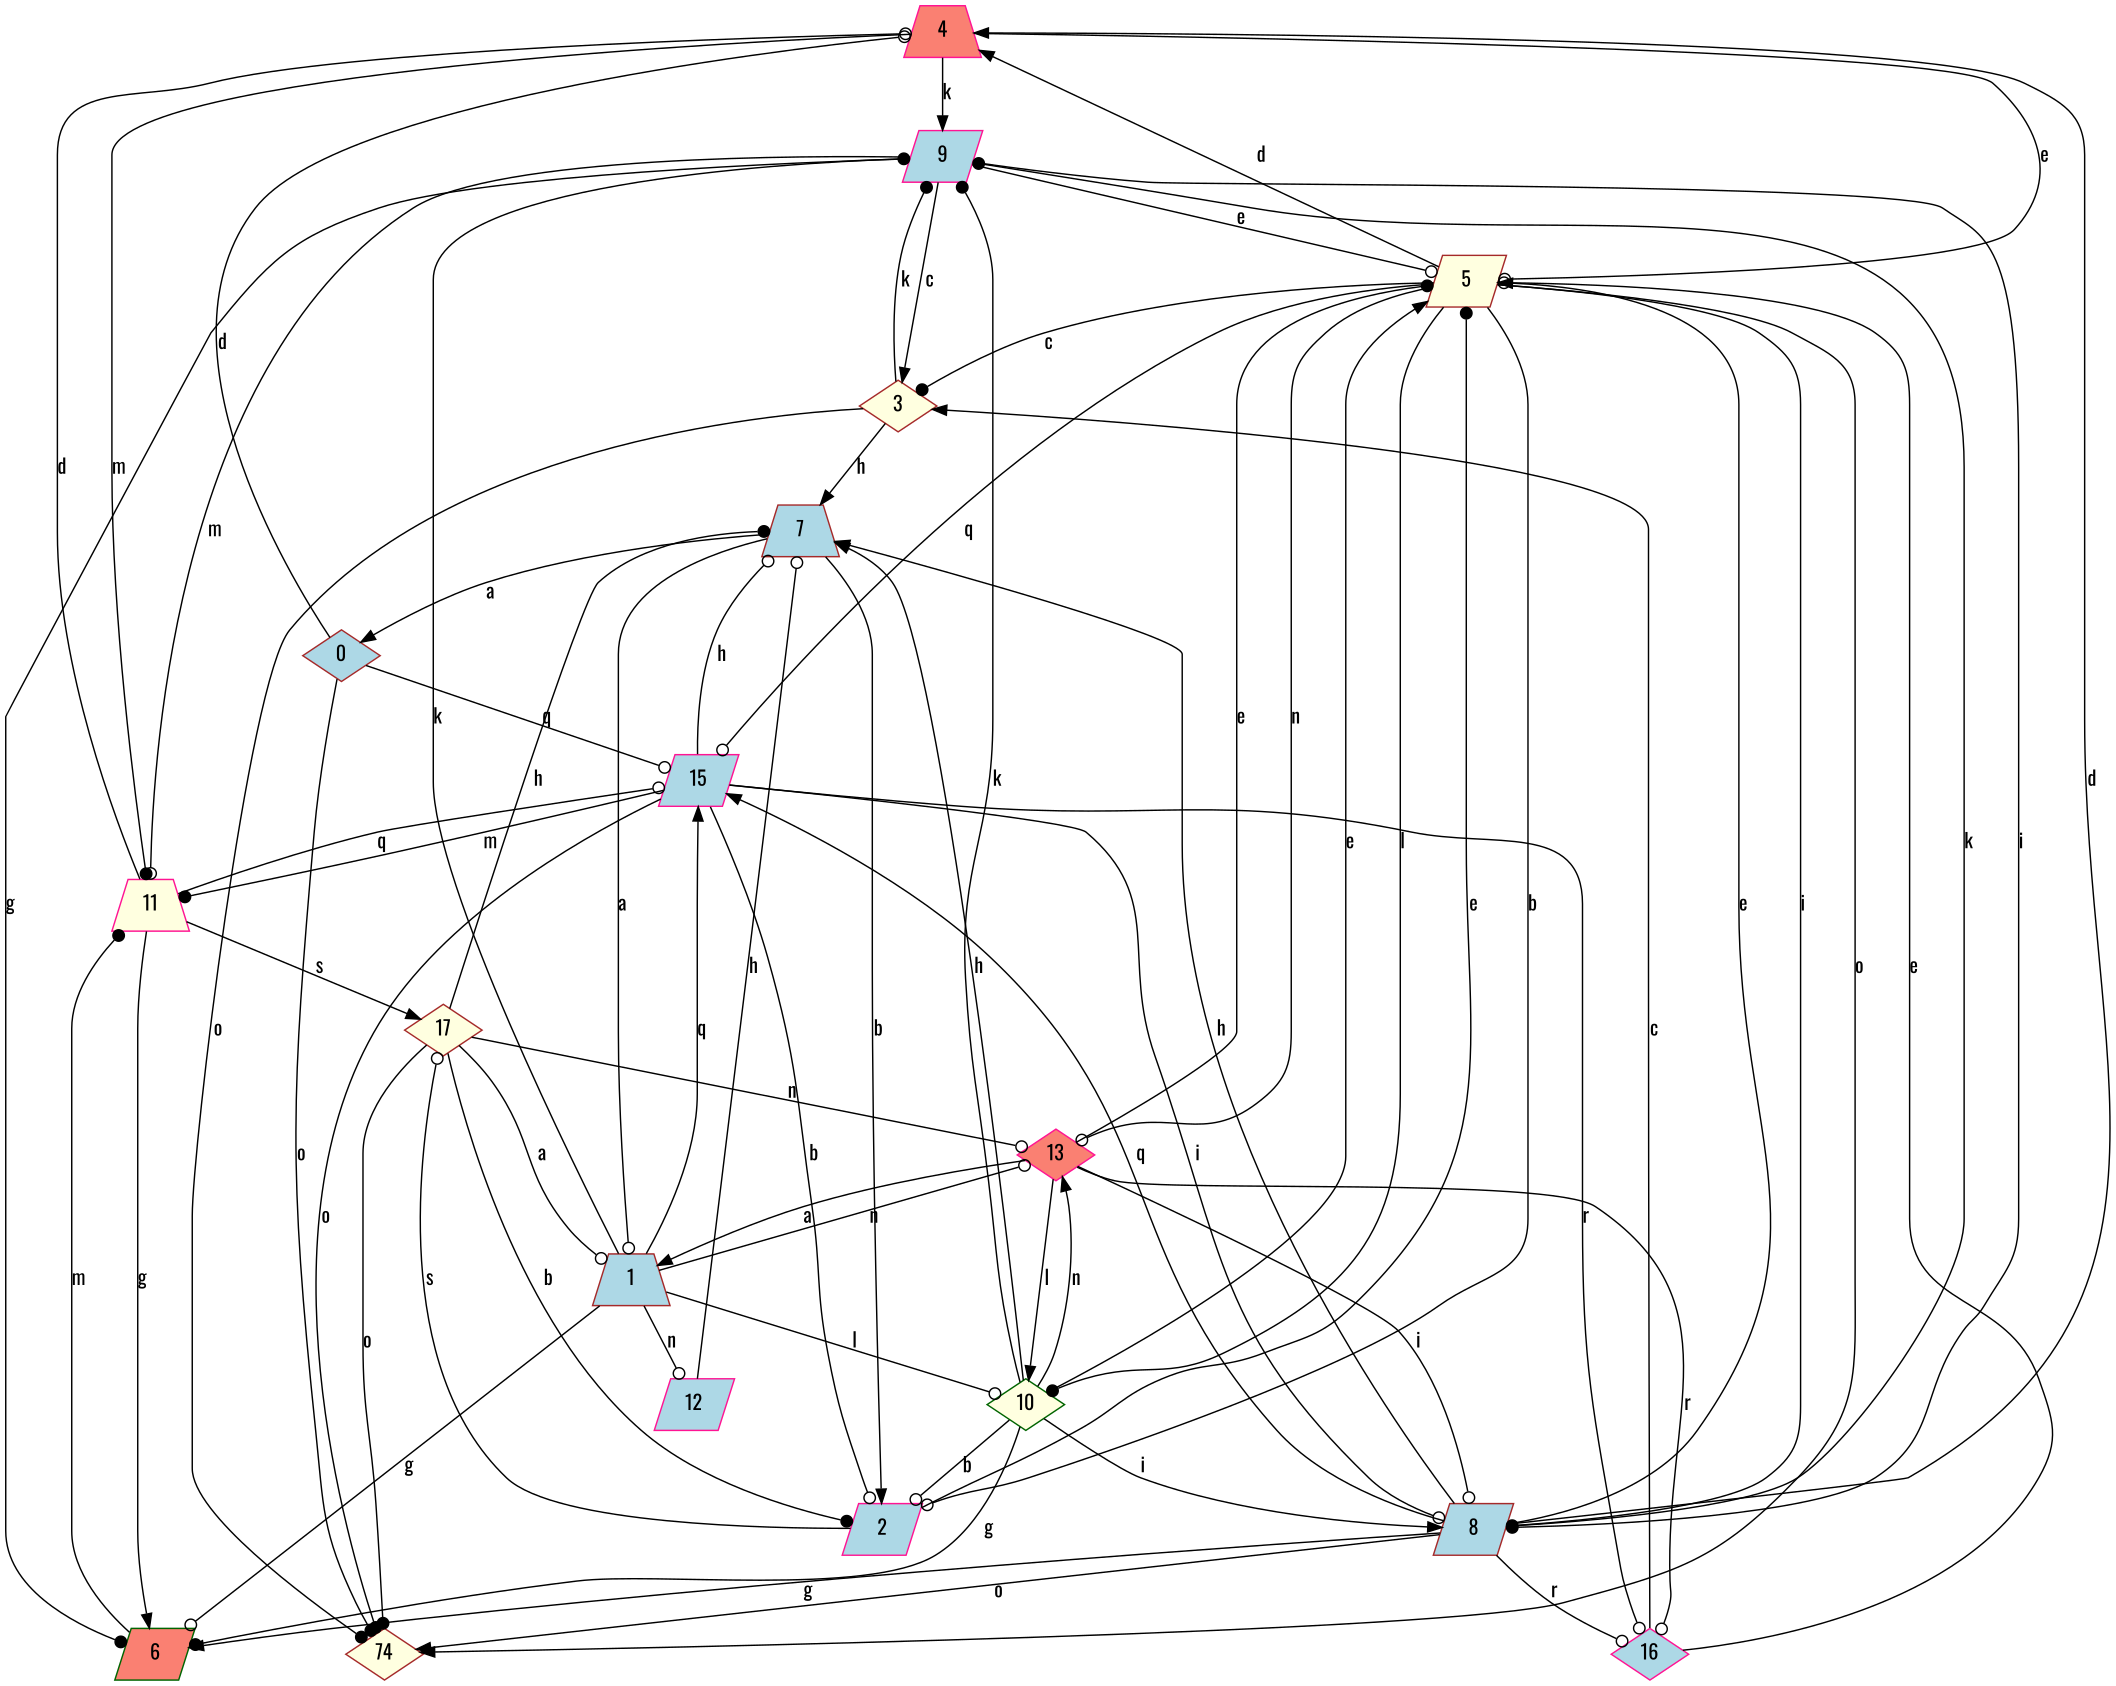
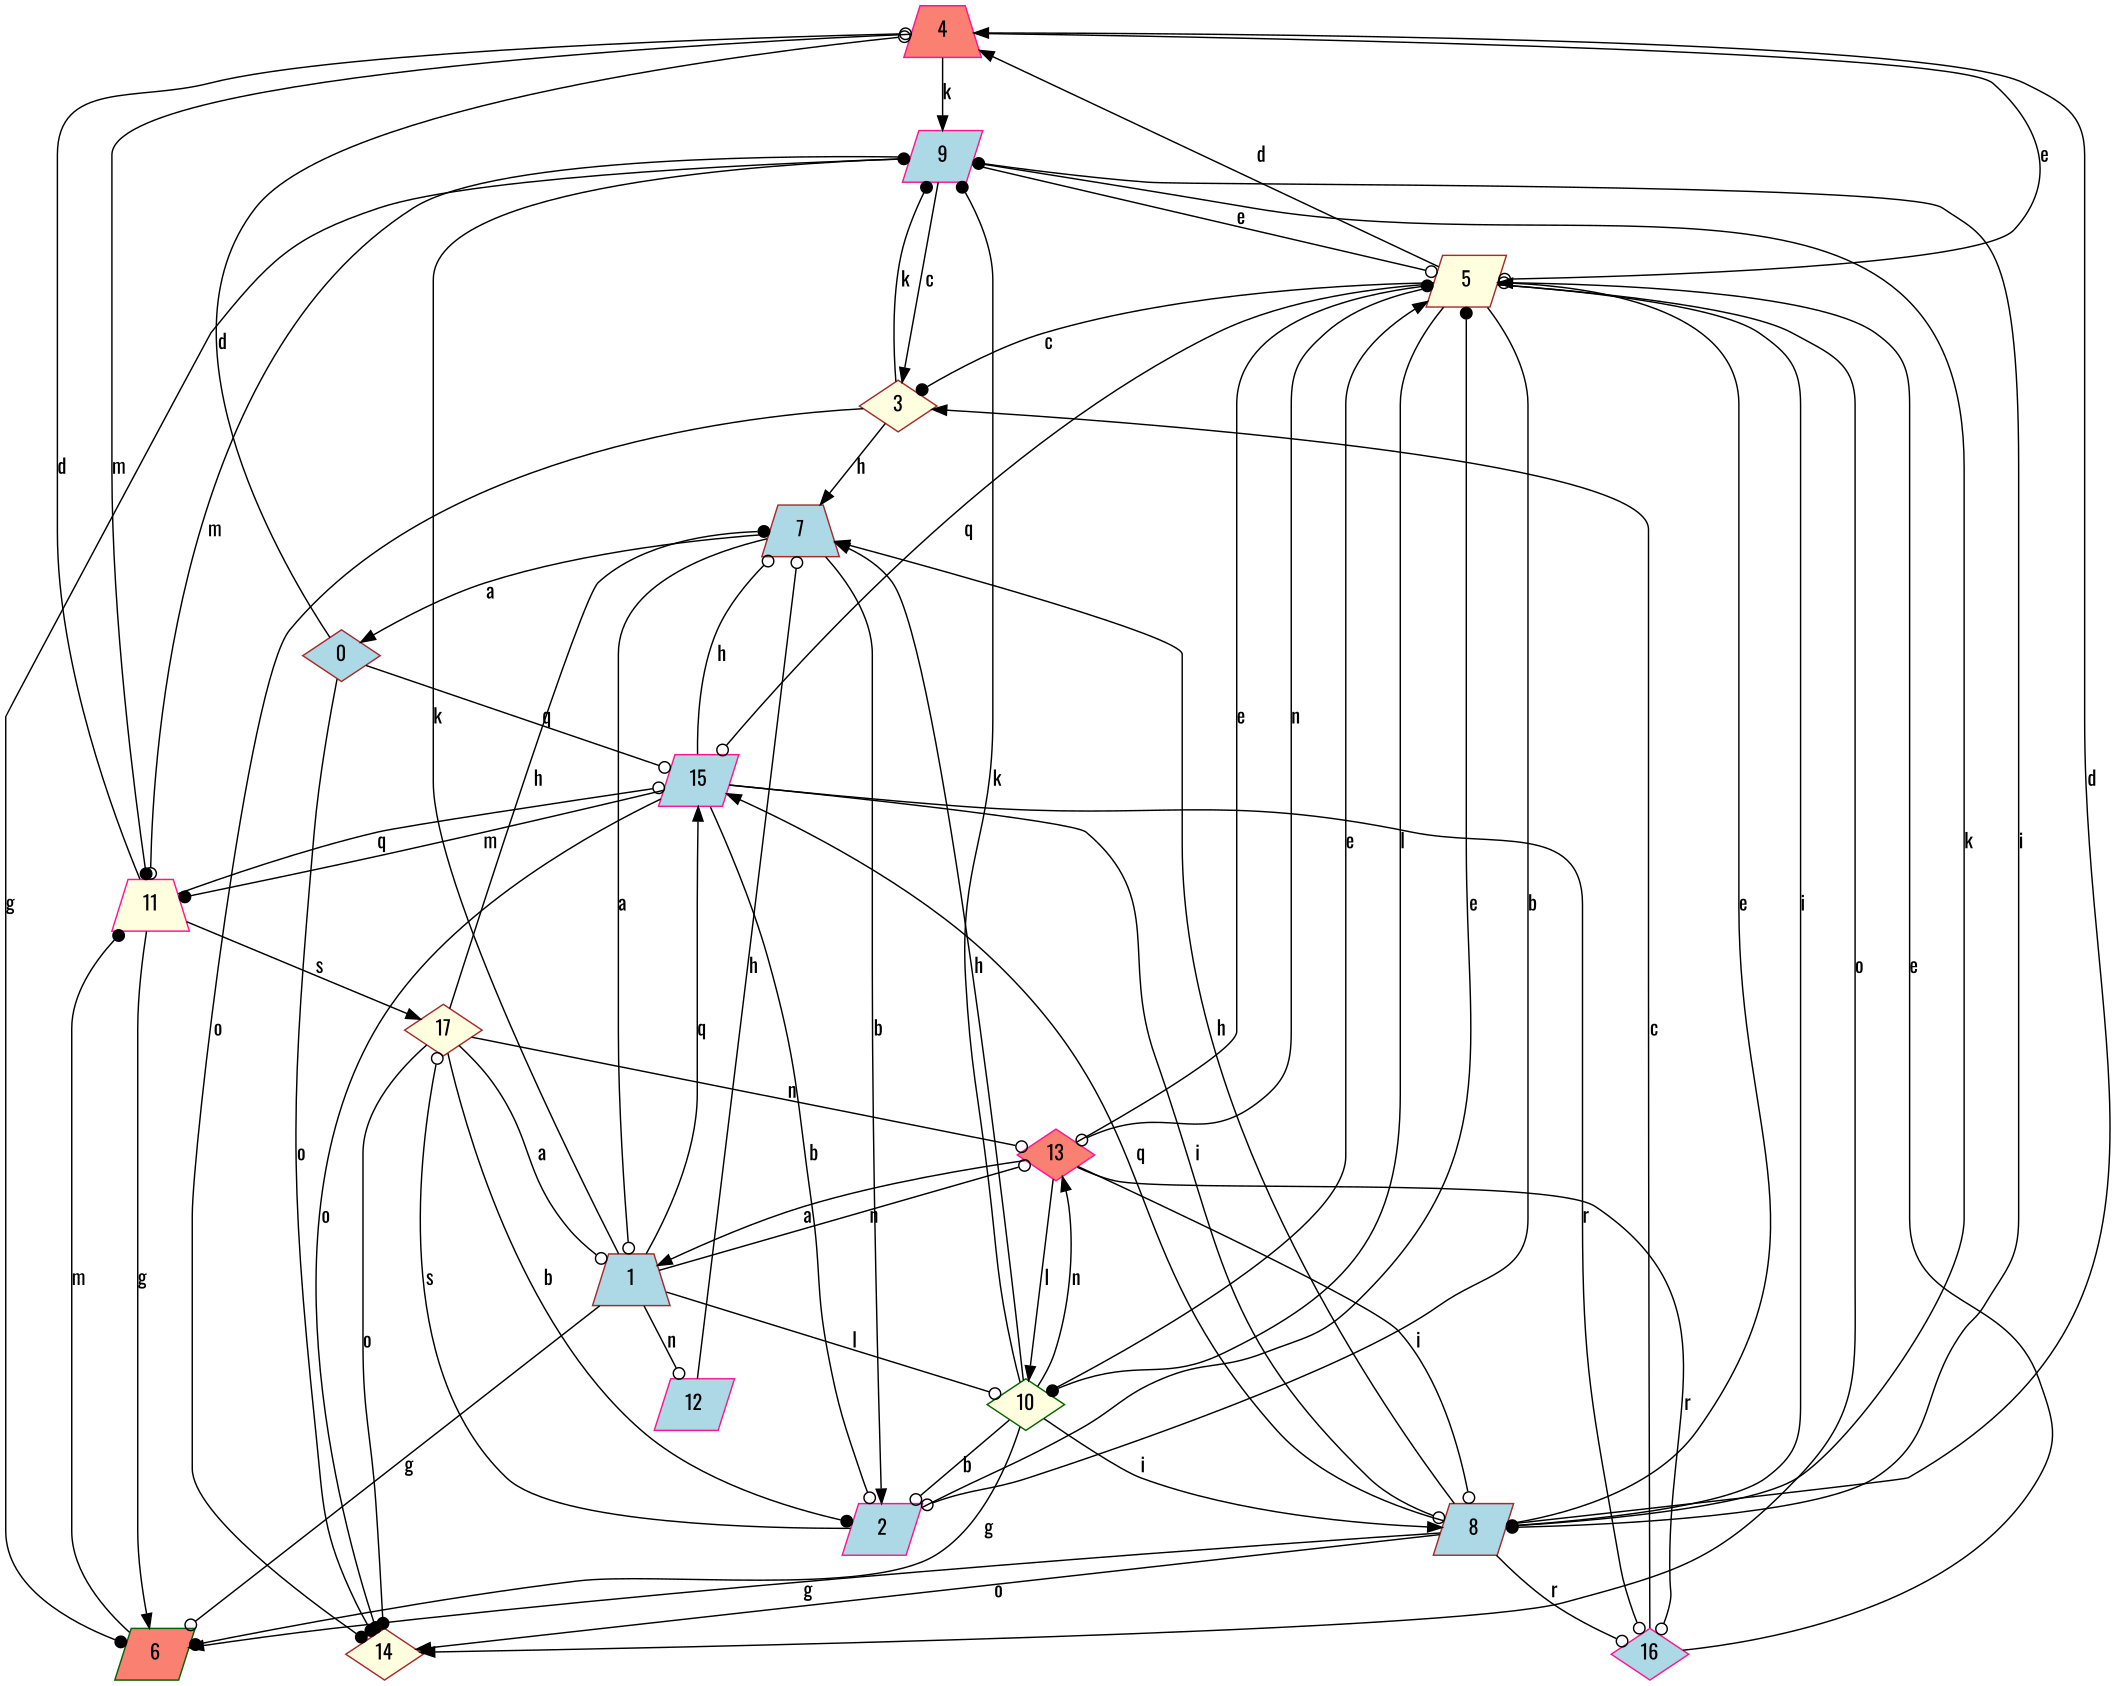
node "74": label "74" -> "14"
